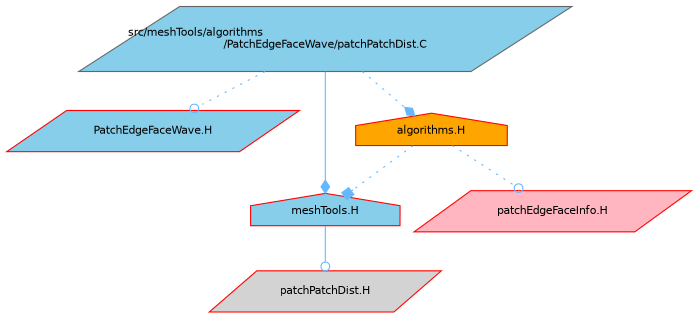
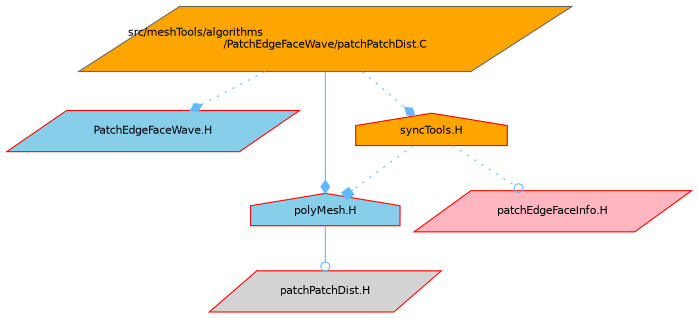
node "src/meshTools/algorithms /PatchEdgeFaceWave/patchPatchDist.C": fillcolor skyblue -> orange
edge "src/meshTools/algorithms /PatchEdgeFaceWave/patchPatchDist.C" -> "PatchEdgeFaceWave.H": arrowhead odot -> diamond
node "algorithms.H": label "algorithms.H" -> "syncTools.H"
node "meshTools.H": label "meshTools.H" -> "polyMesh.H"
